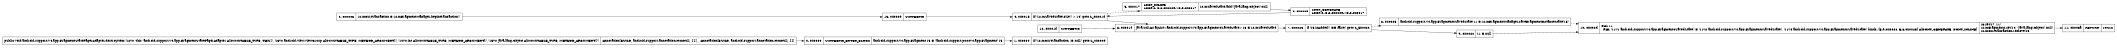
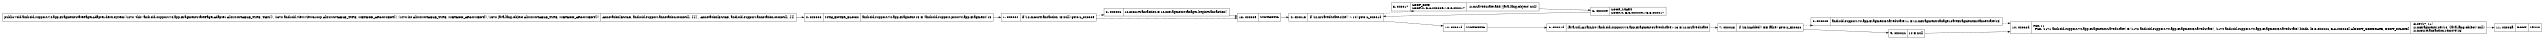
node "5: 0x0017": text "LOOP_INLINE" -> "LOOP_END"
node "3: 0x000e": text "LOOP_GENERATE" -> "LOOP_START"
edge "1: 0x0004" -> "2: 0x0006": added
edge "1: 0x0004" -> "13: 0x000e": added
edge "4: 0x0015" -> "6: 0x001d": now "4: 0x0015" -> "12: 0x001d"
node "11: 0x003a": text "RETURN" -> "DONT"
node "9: 0x002c": text "r1 = null" -> "r4 = null"
node "0: 0x0000": text "SYNTHETIC_ENTER_BLOCK" -> "MTH_ENTER_BLOCK"
